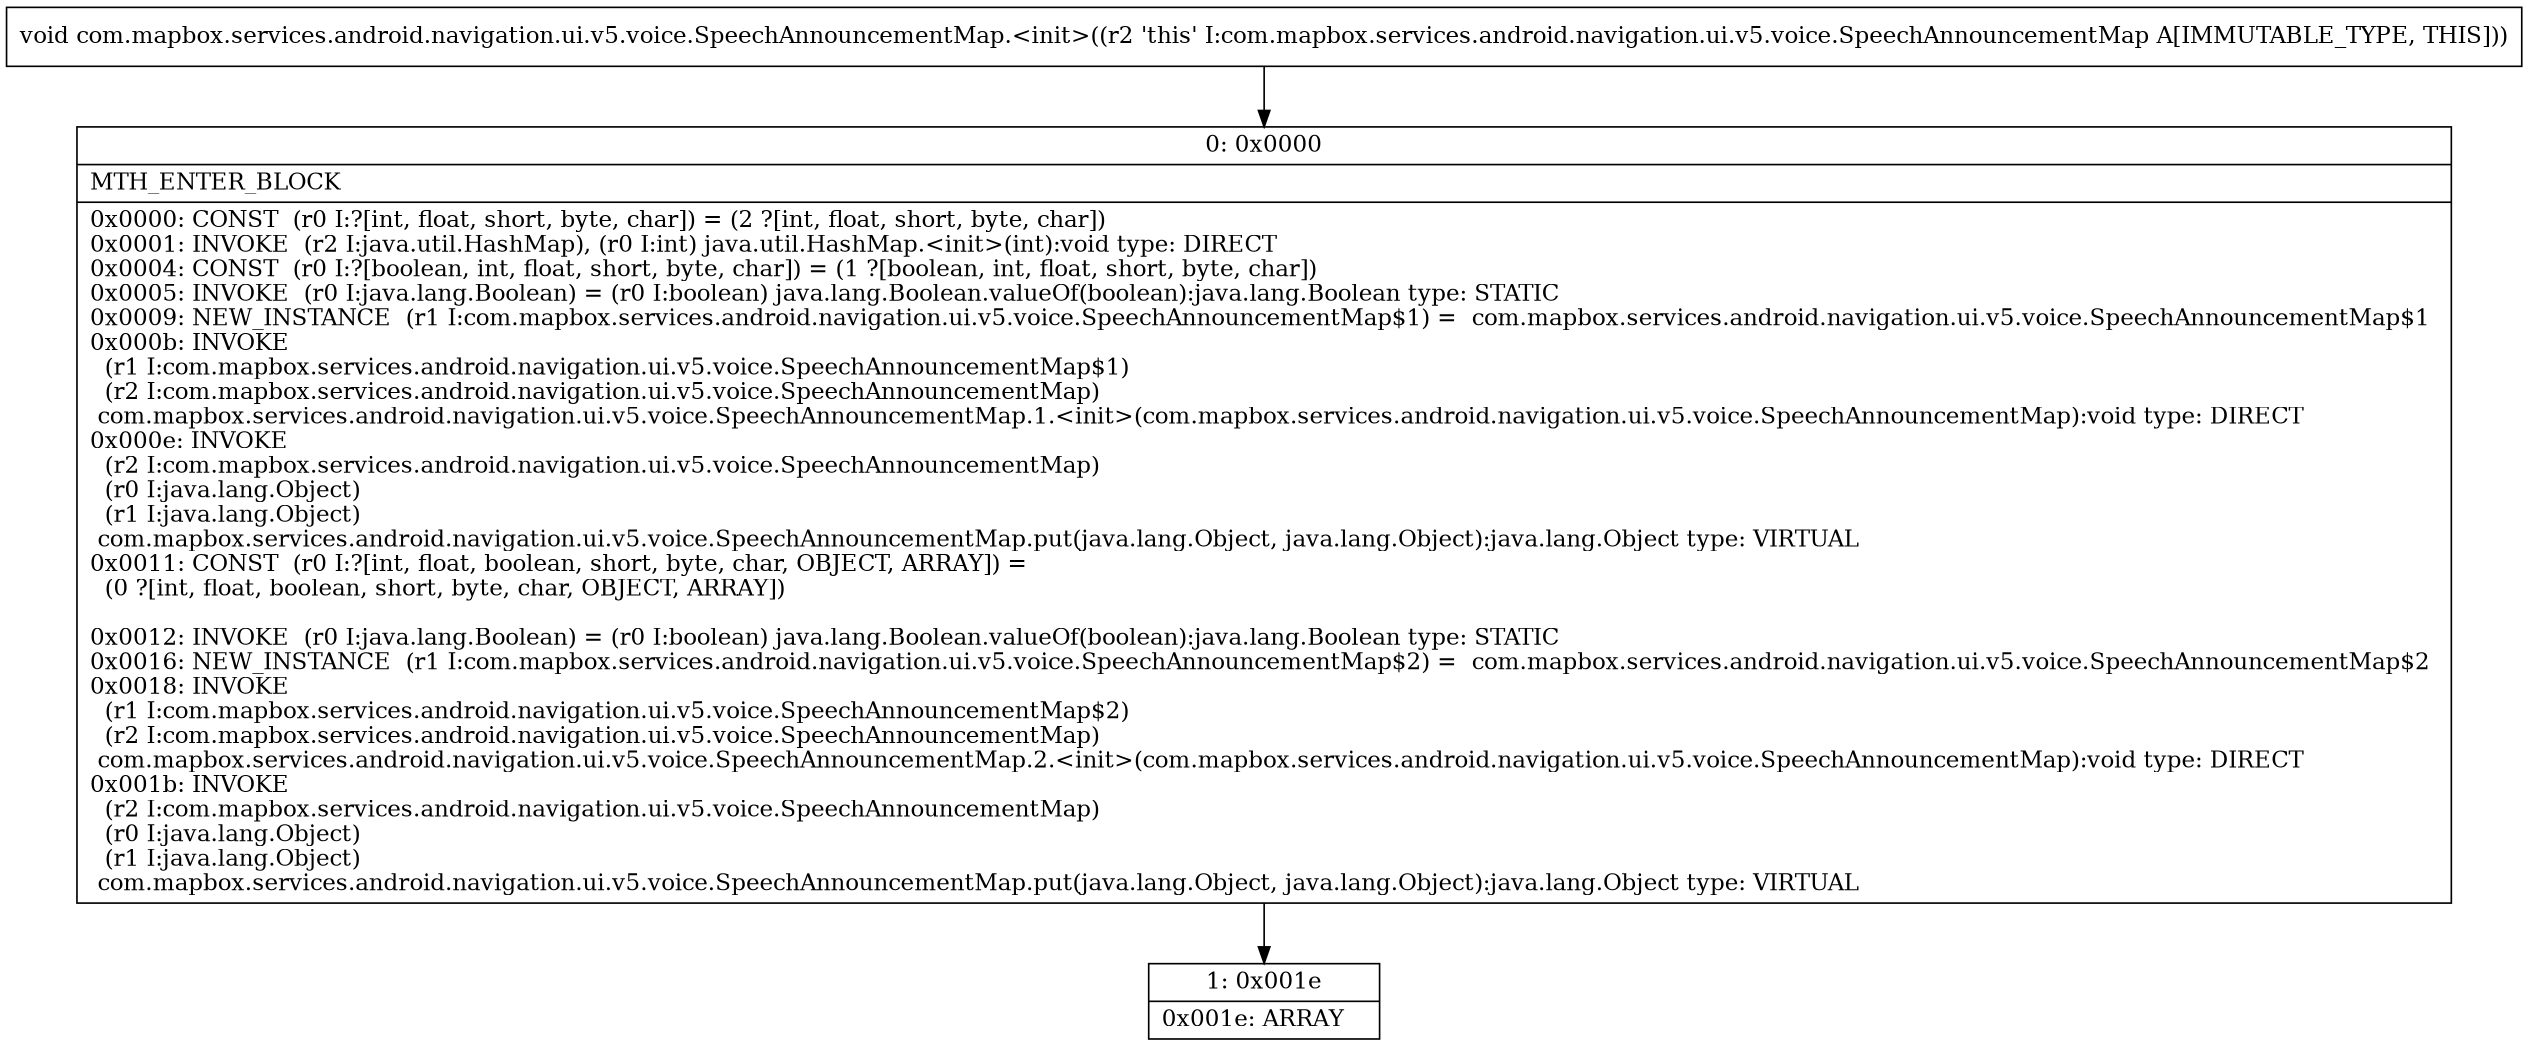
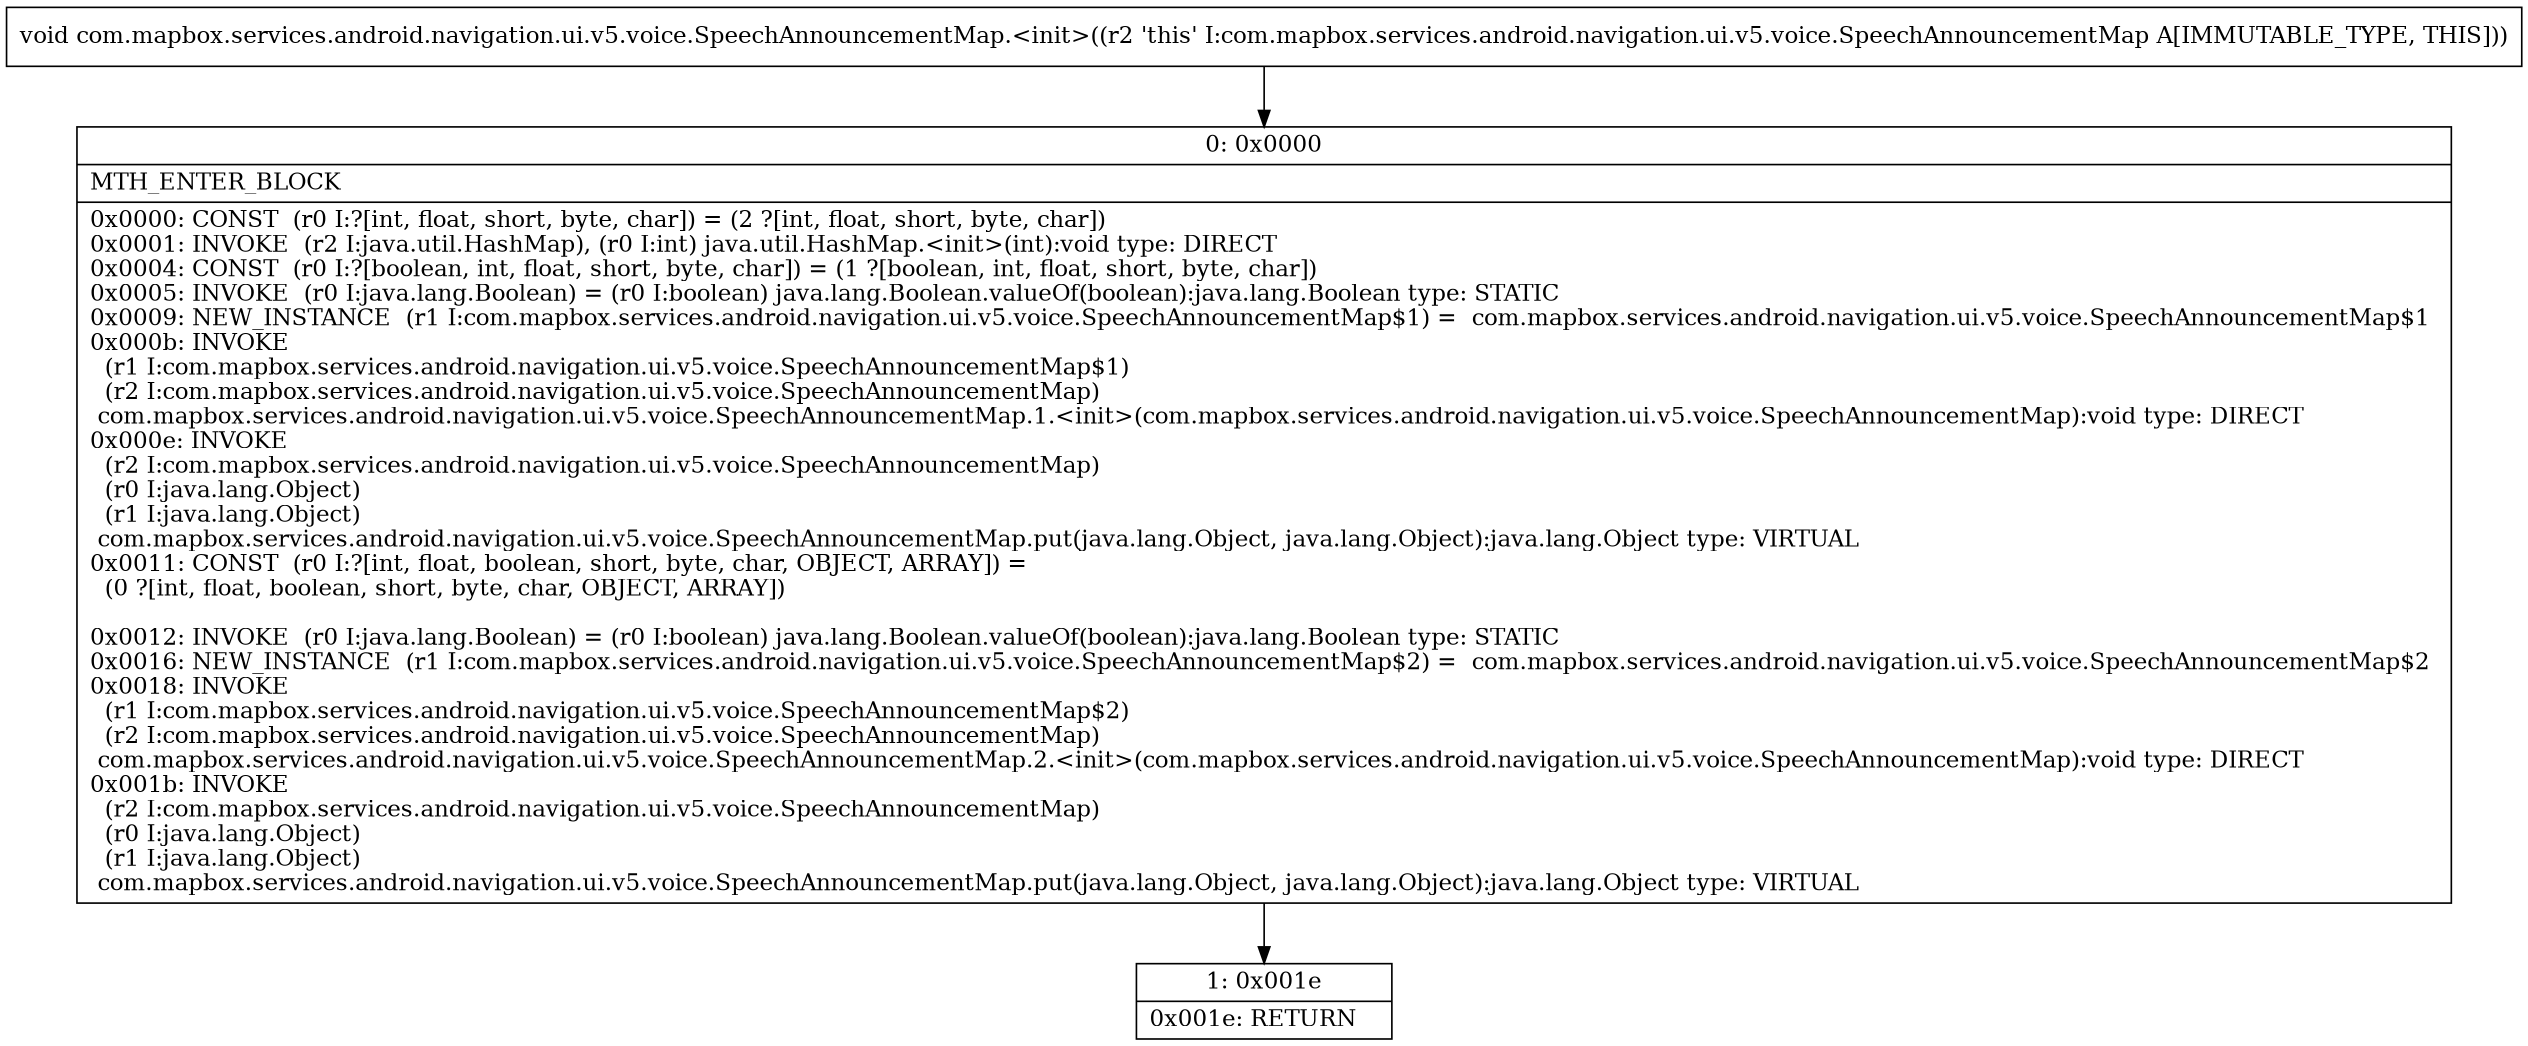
node "1: 0x001e": text "0x001e: ARRAY" -> "0x001e: RETURN"
